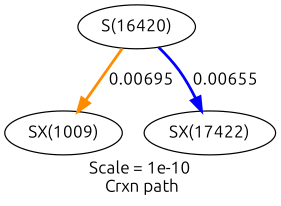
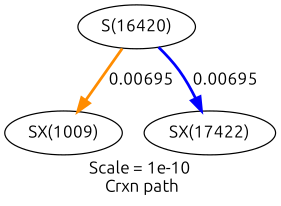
edge "S(16420)" -> "SX(17422)": label " 0.00655" -> " 0.00695"
